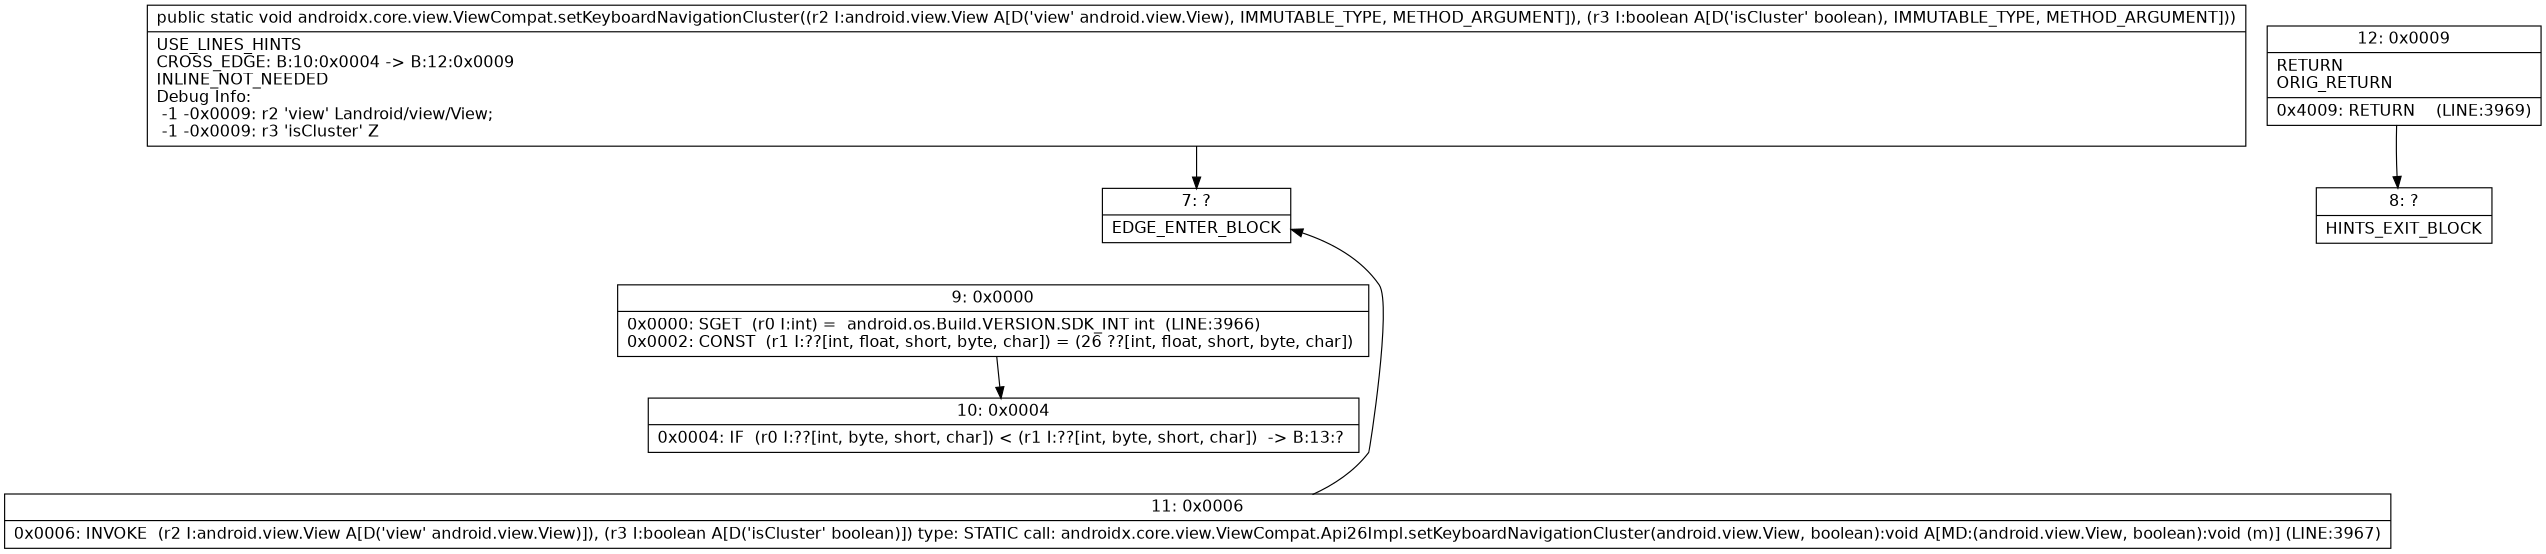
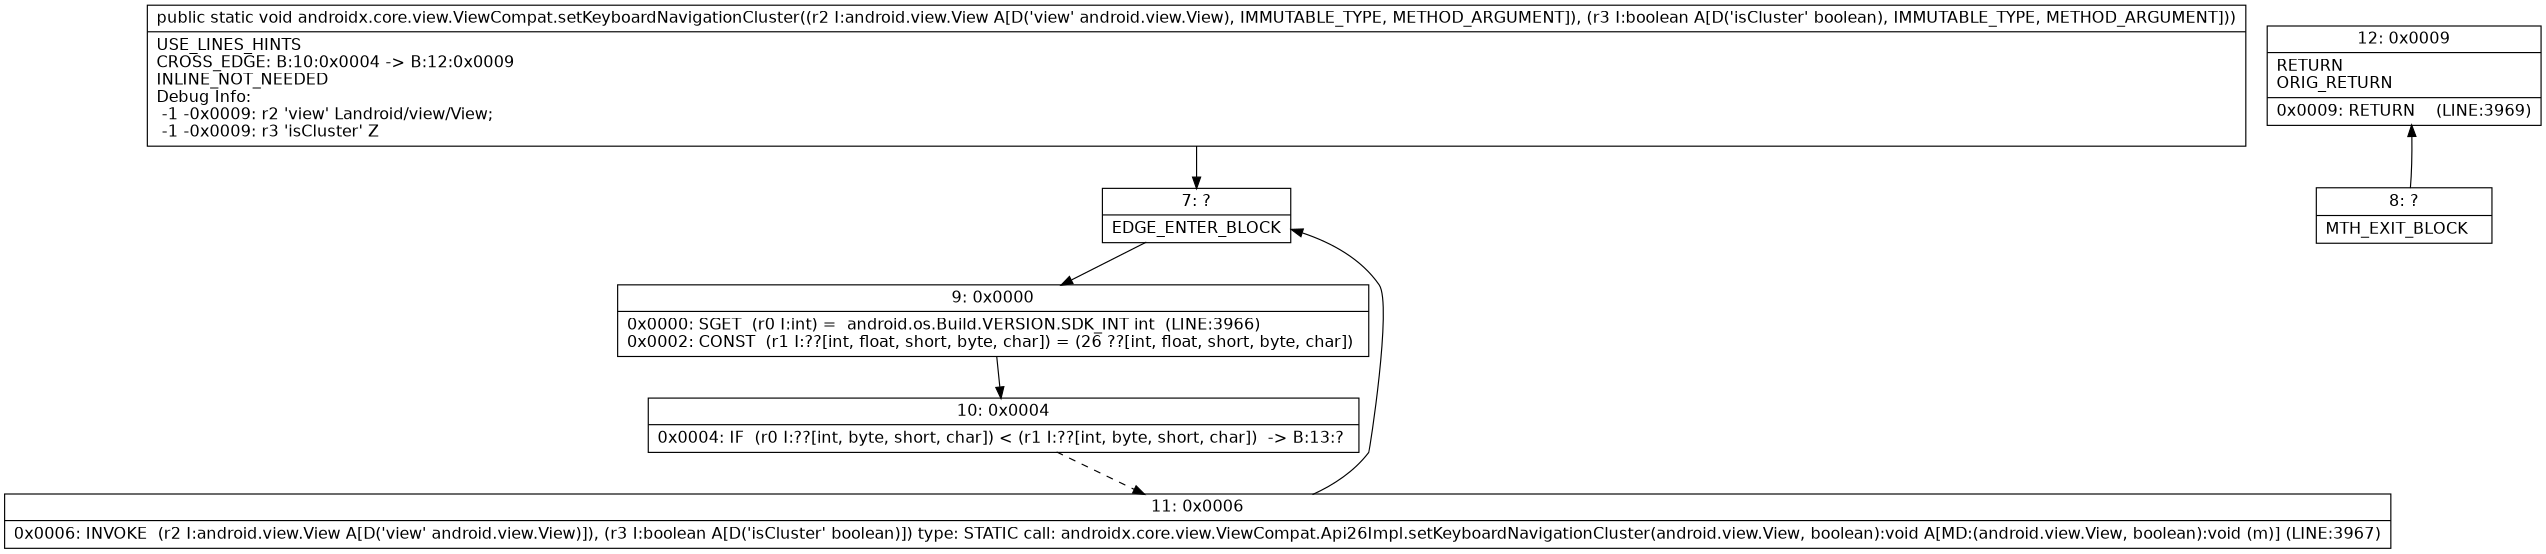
node "12: 0x0009": text "0x4009: RETURN    (LINE:3969)" -> "0x0009: RETURN    (LINE:3969)"
edge "12: 0x0009" -> "8: ?": reversed
node "8: ?": text "HINTS_EXIT_BLOCK" -> "MTH_EXIT_BLOCK"
edge "7: ?" -> "9: 0x0000": added
edge "10: 0x0004" -> "11: 0x0006": added
